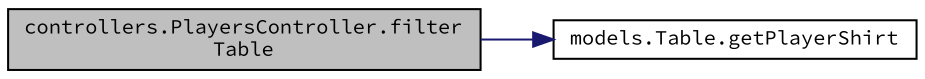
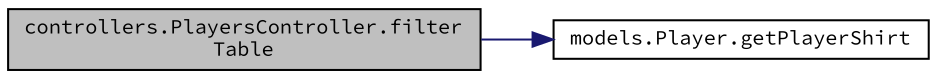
node "models.Table.getPlayerShirt": label "models.Table.getPlayerShirt" -> "models.Player.getPlayerShirt"
